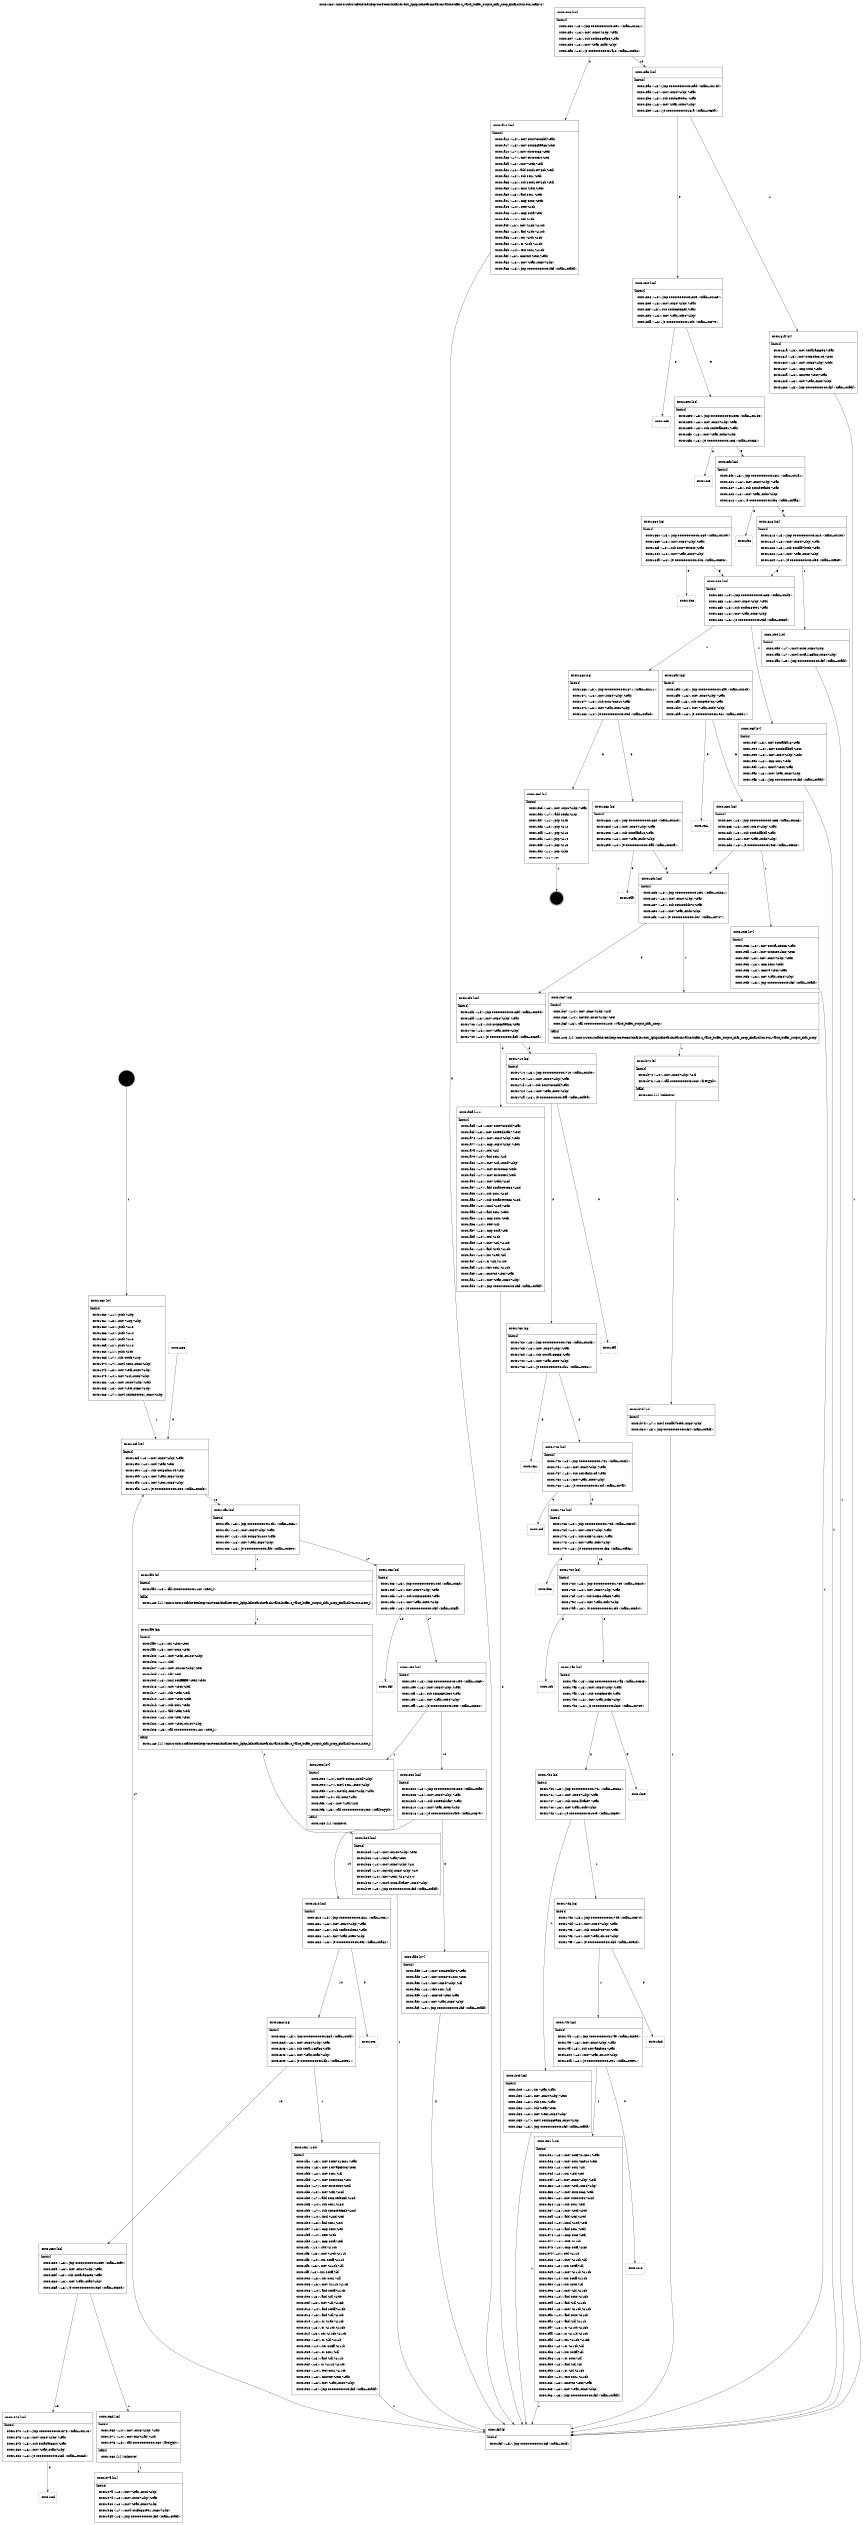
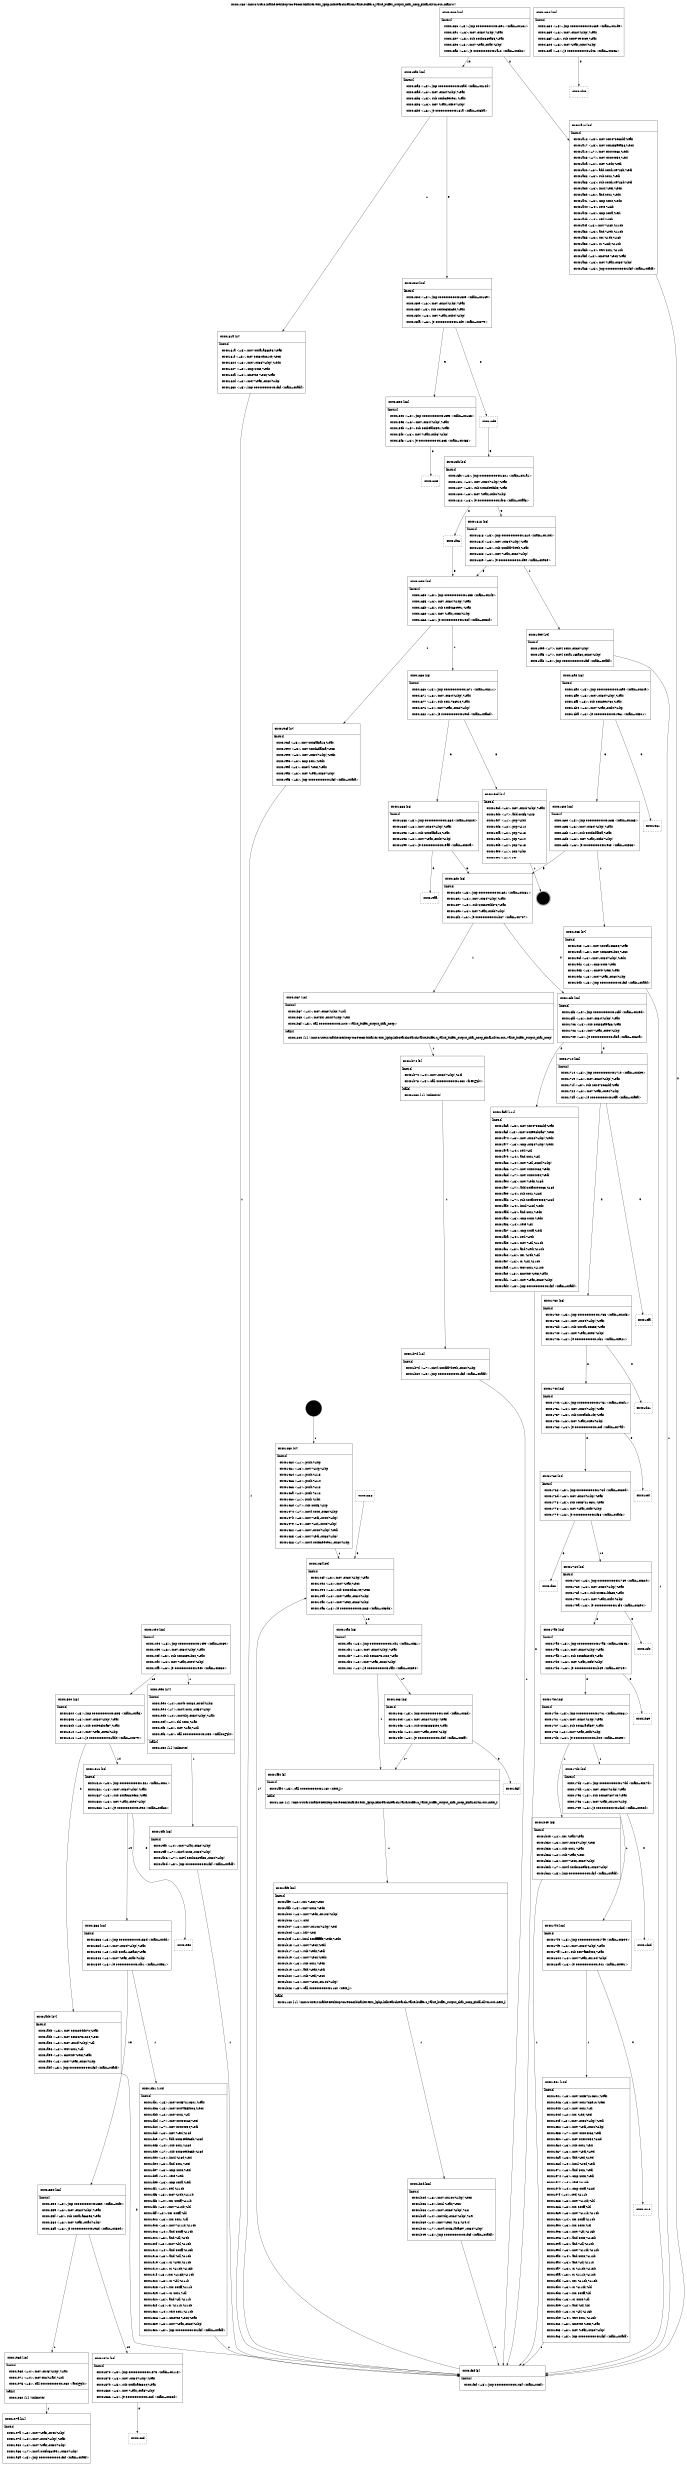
edge "0x4015e0 [28]" -> "0x4015fc [28]": now "0x401cd9" -> "0x4015fc [28]"
edge "0x401634 [28]" -> "0x401650 [28]": now "0x401f06" -> "0x401650 [28]"
edge "0x4014c8 [28]" -> "0x401d5f": label " 14" -> " 0"
edge "0x4014c8 [28]" -> "0x4014e4 [28]": now "0x4014c8 [28]" -> "0x401af4 [5]"
node "0x4019fb [23]": added
